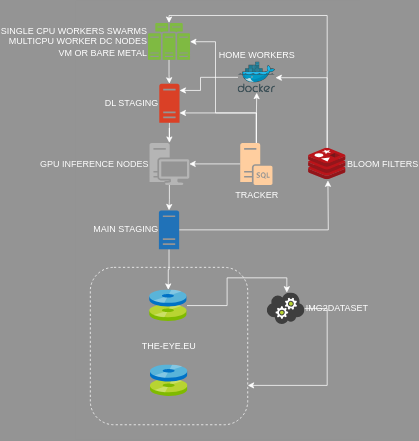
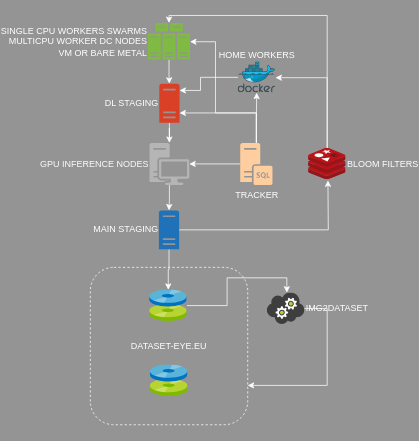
node "THE-EYE.EU": label "THE-EYE.EU" -> "DATASET-EYE.EU"
